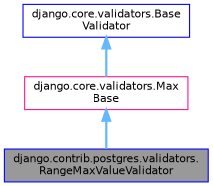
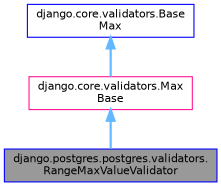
node "django.core.validators.Base Validator": label "django.core.validators.Base Validator" -> "django.core.validators.Base Max"
node "django.contrib.postgres.validators. RangeMaxValueValidator": label "django.contrib.postgres.validators. RangeMaxValueValidator" -> "django.postgres.postgres.validators. RangeMaxValueValidator"
